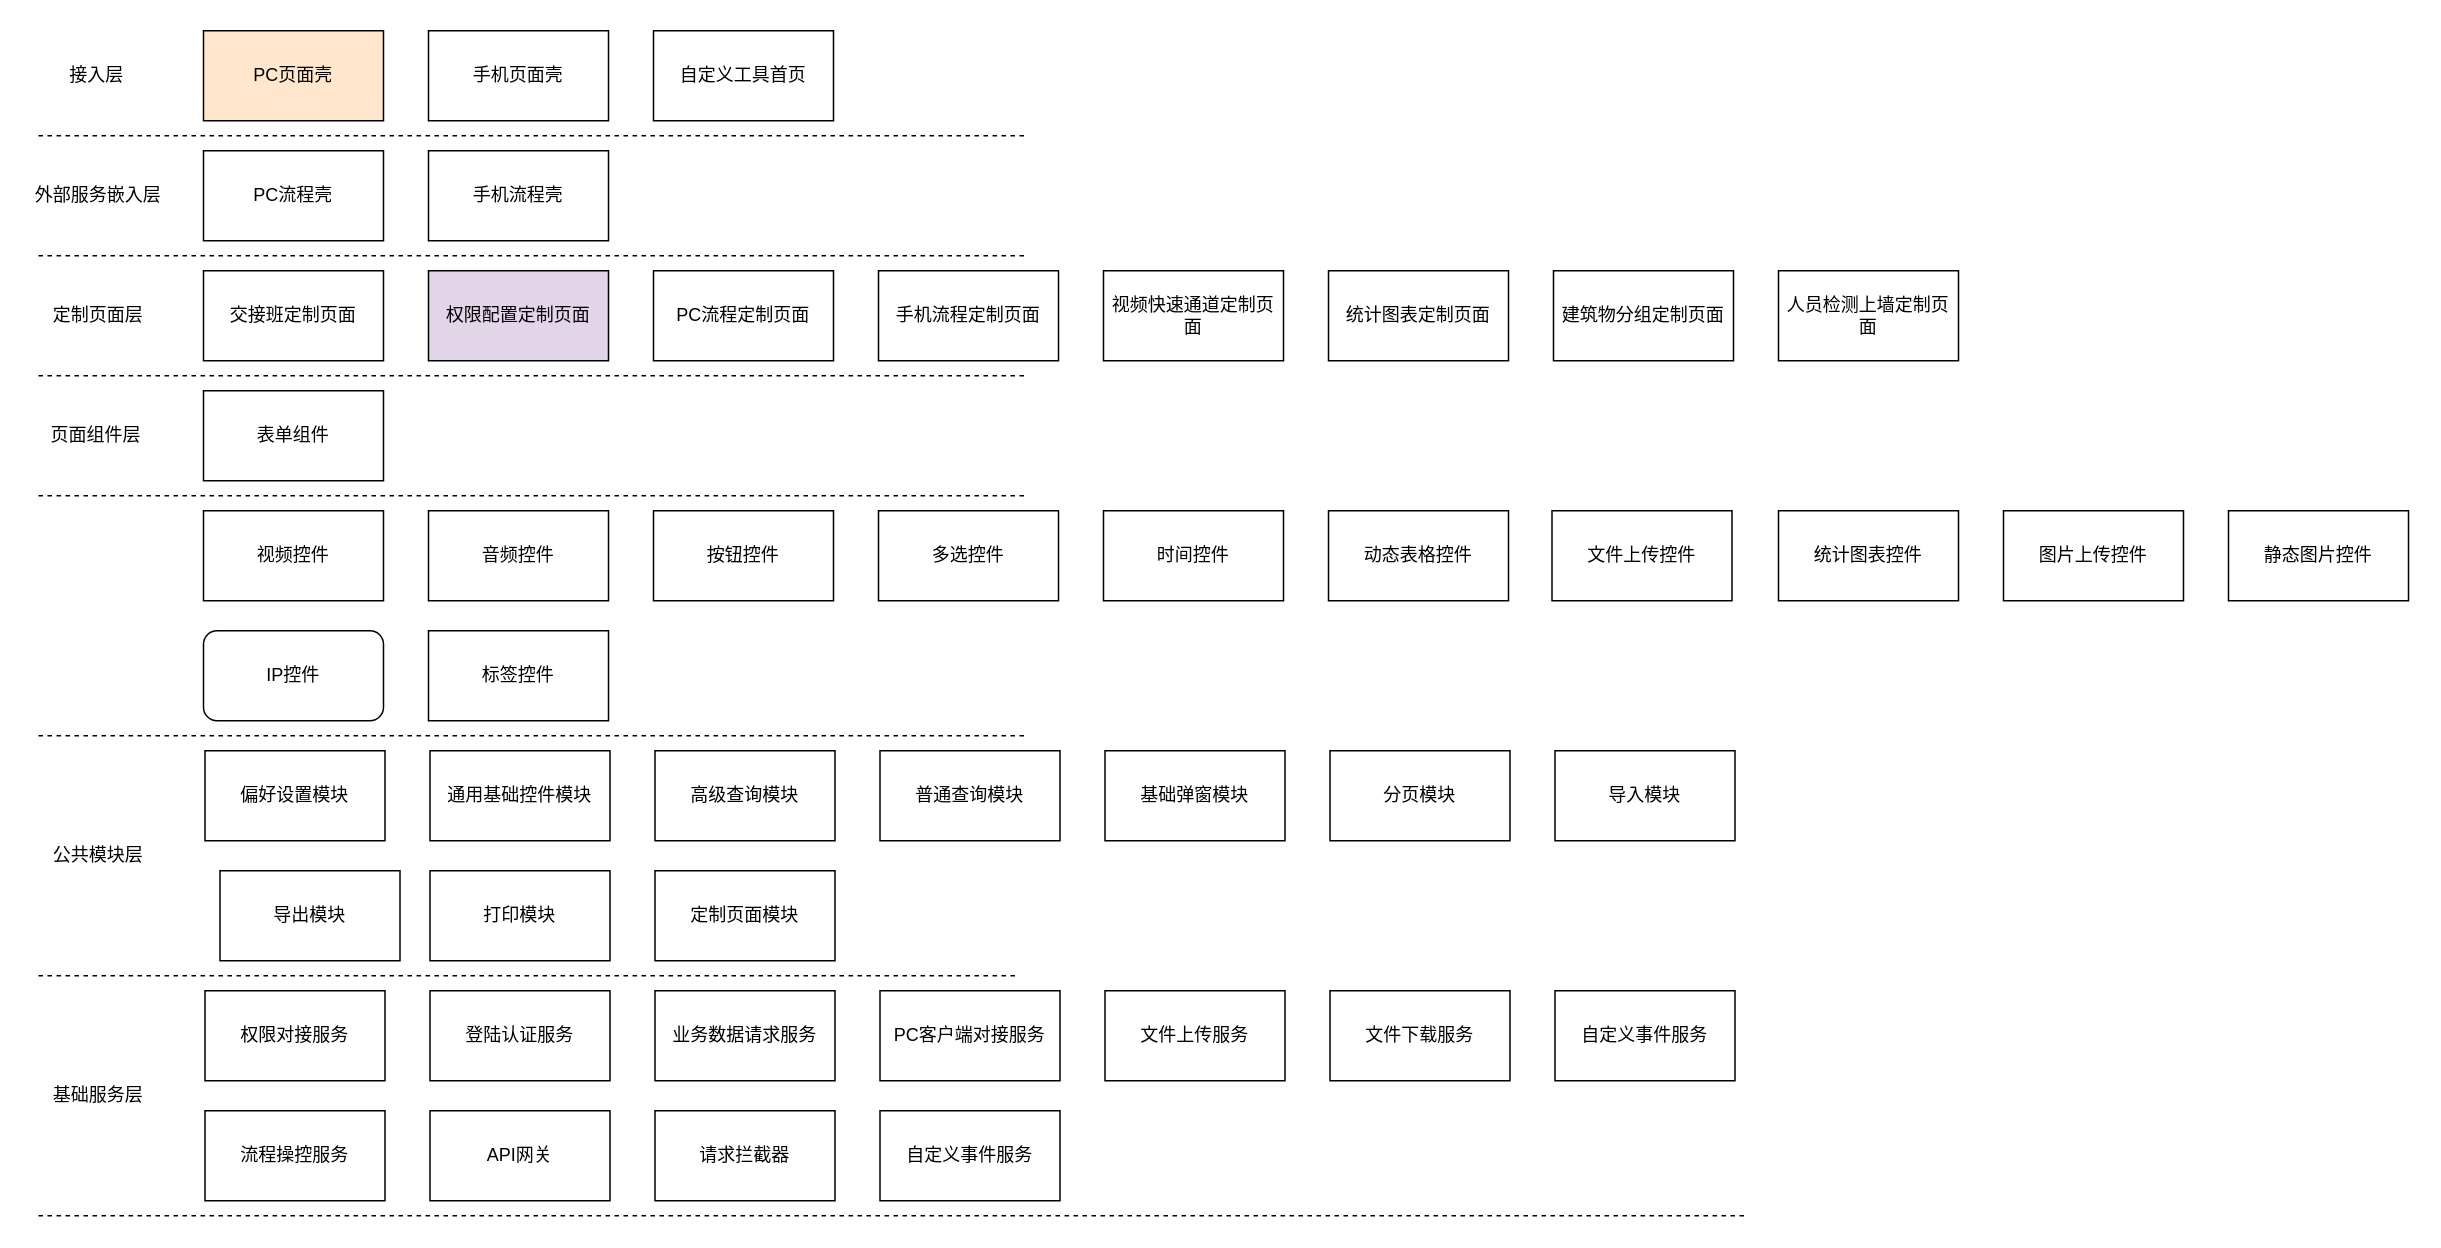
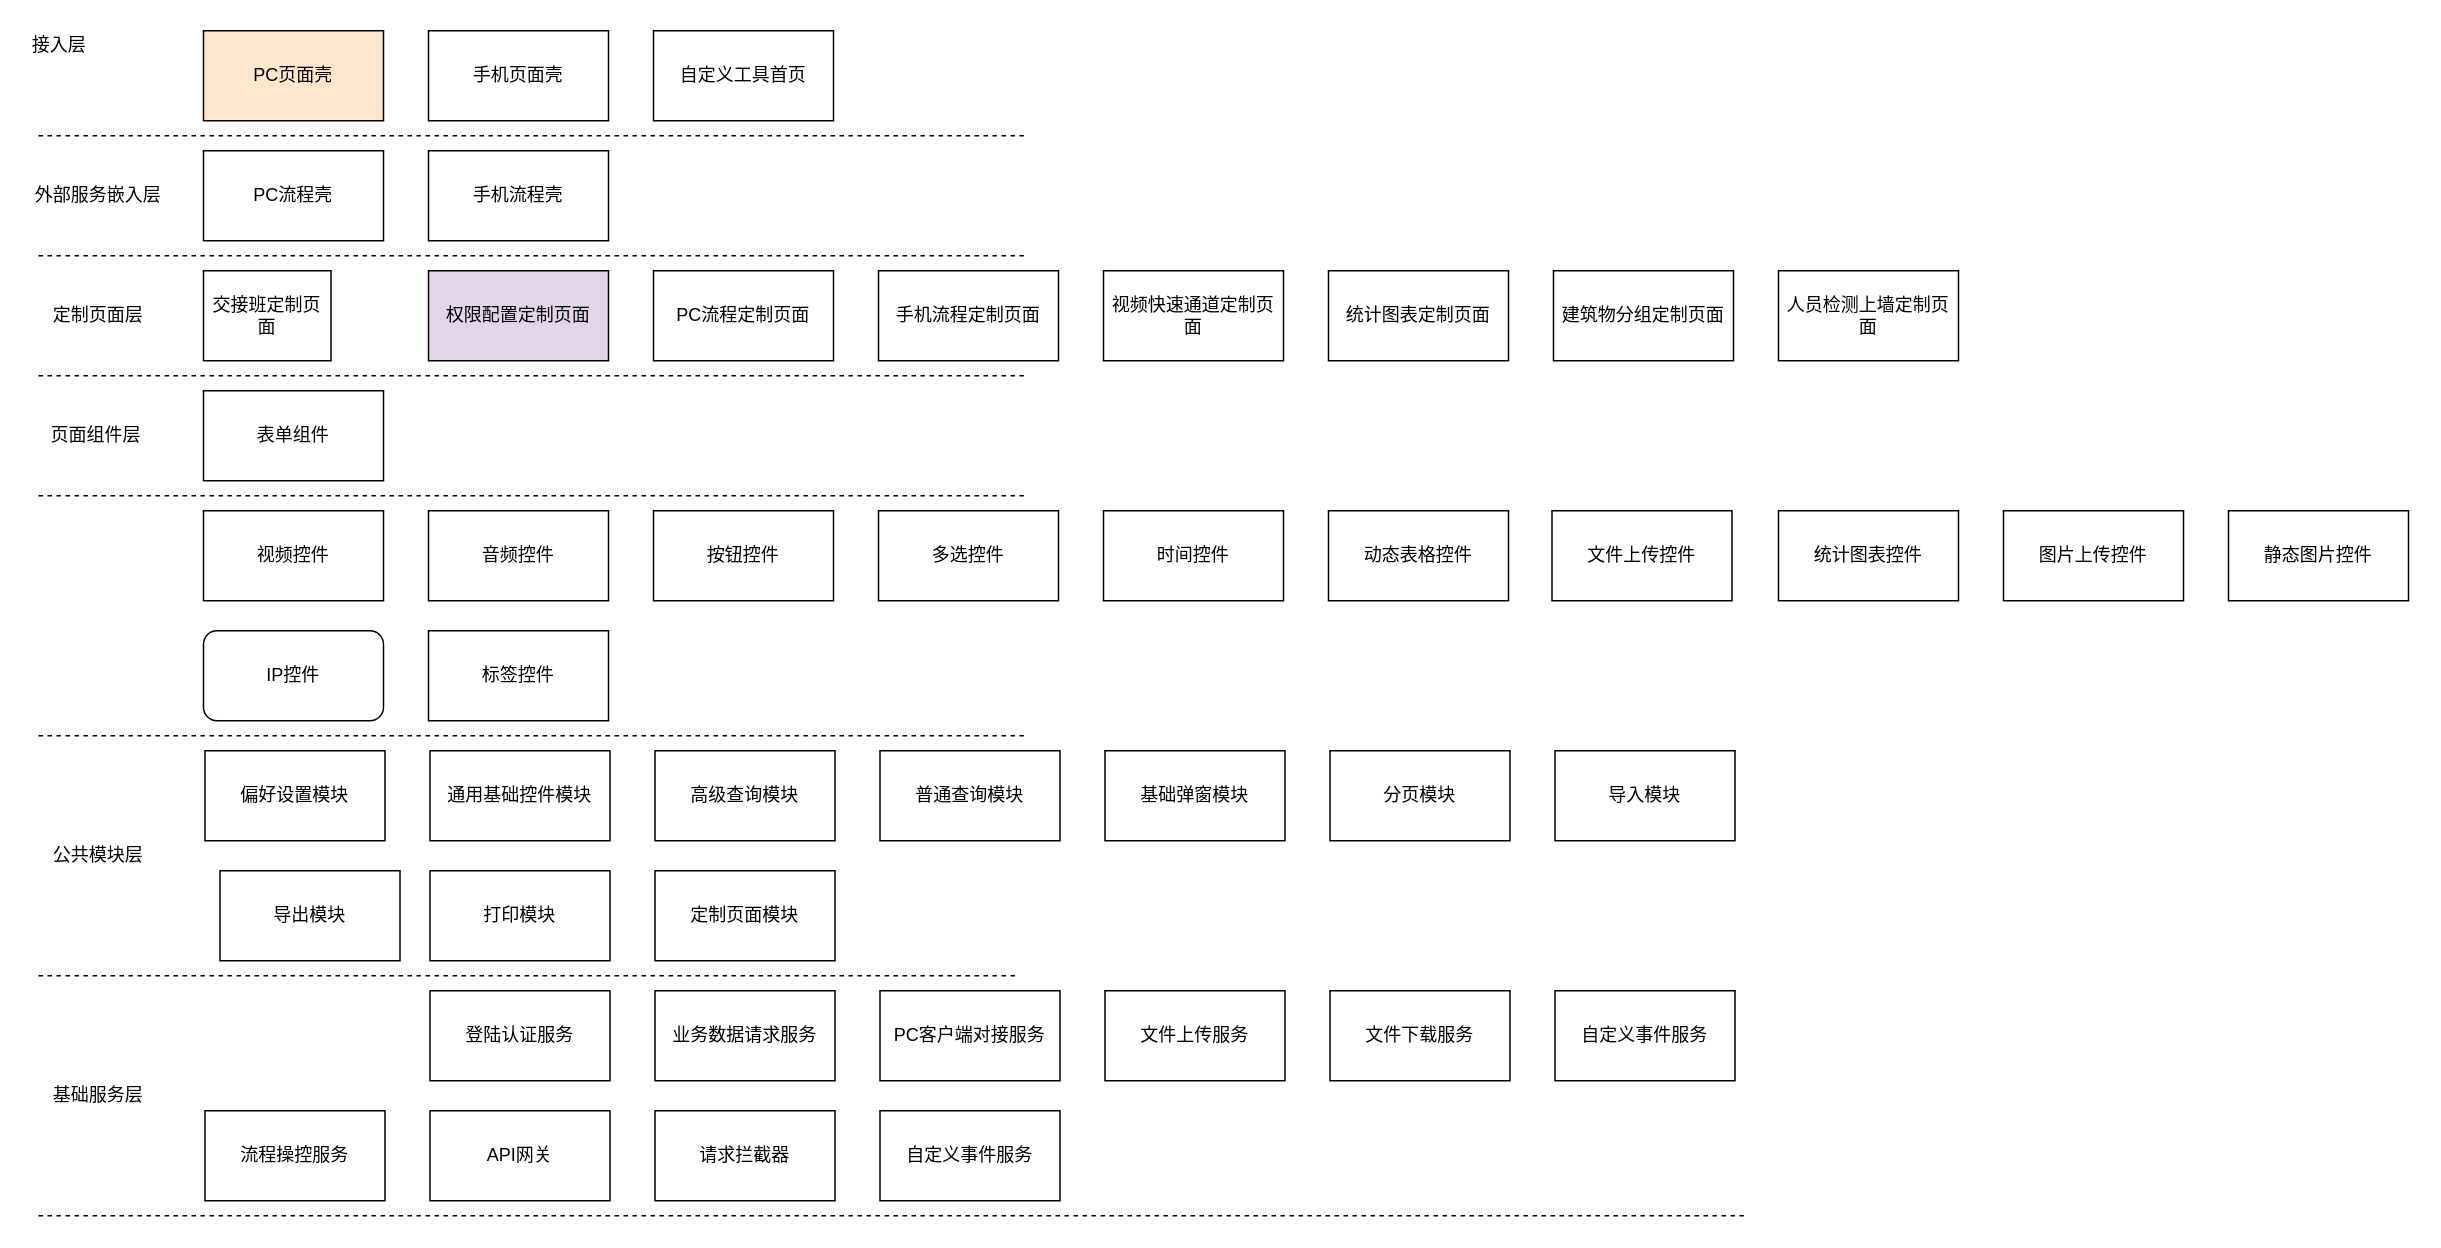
node "接入层": moved (96, 76) -> (59, 46)
node "交接班定制页面": size 180x90 -> 128x90
node "权限对接服务": removed
